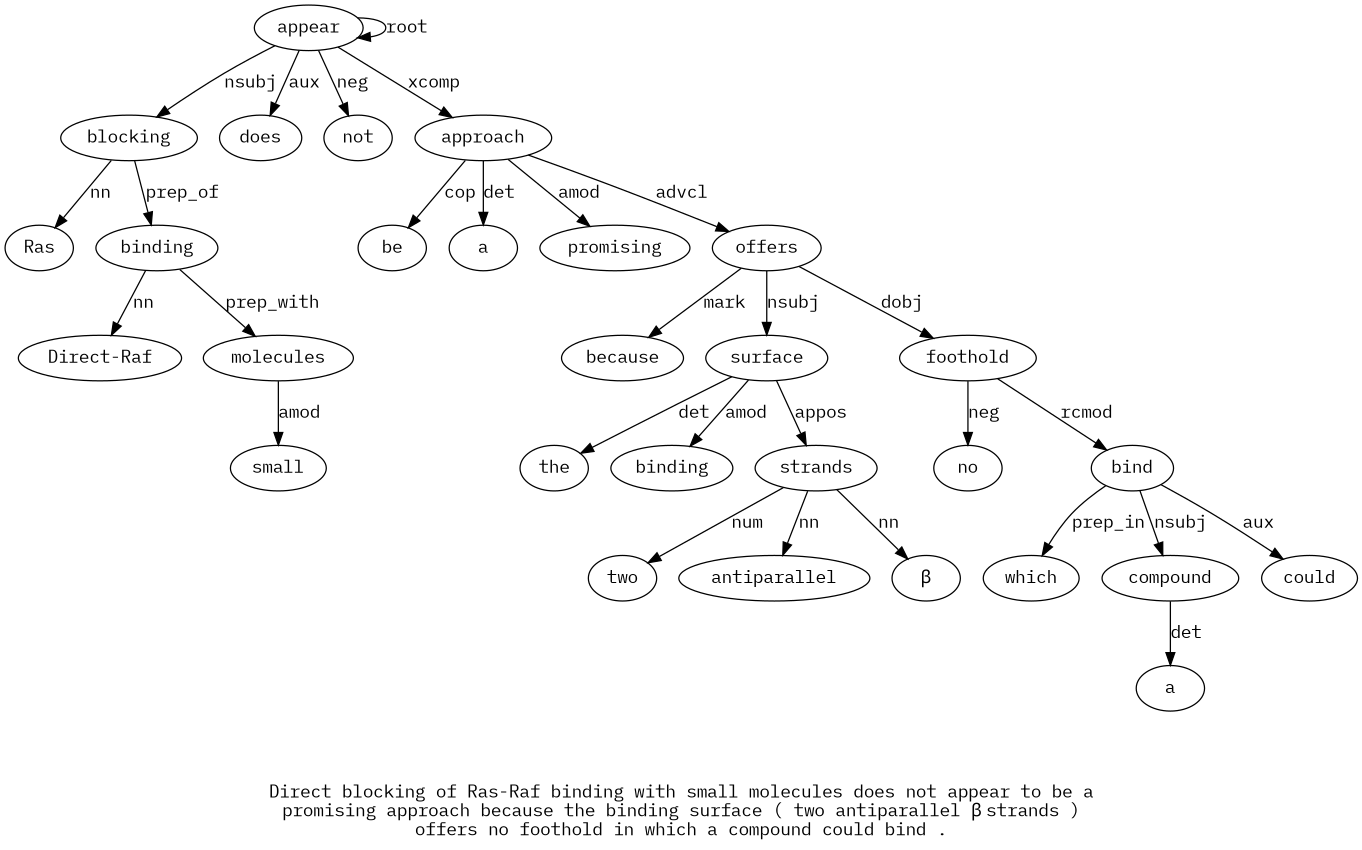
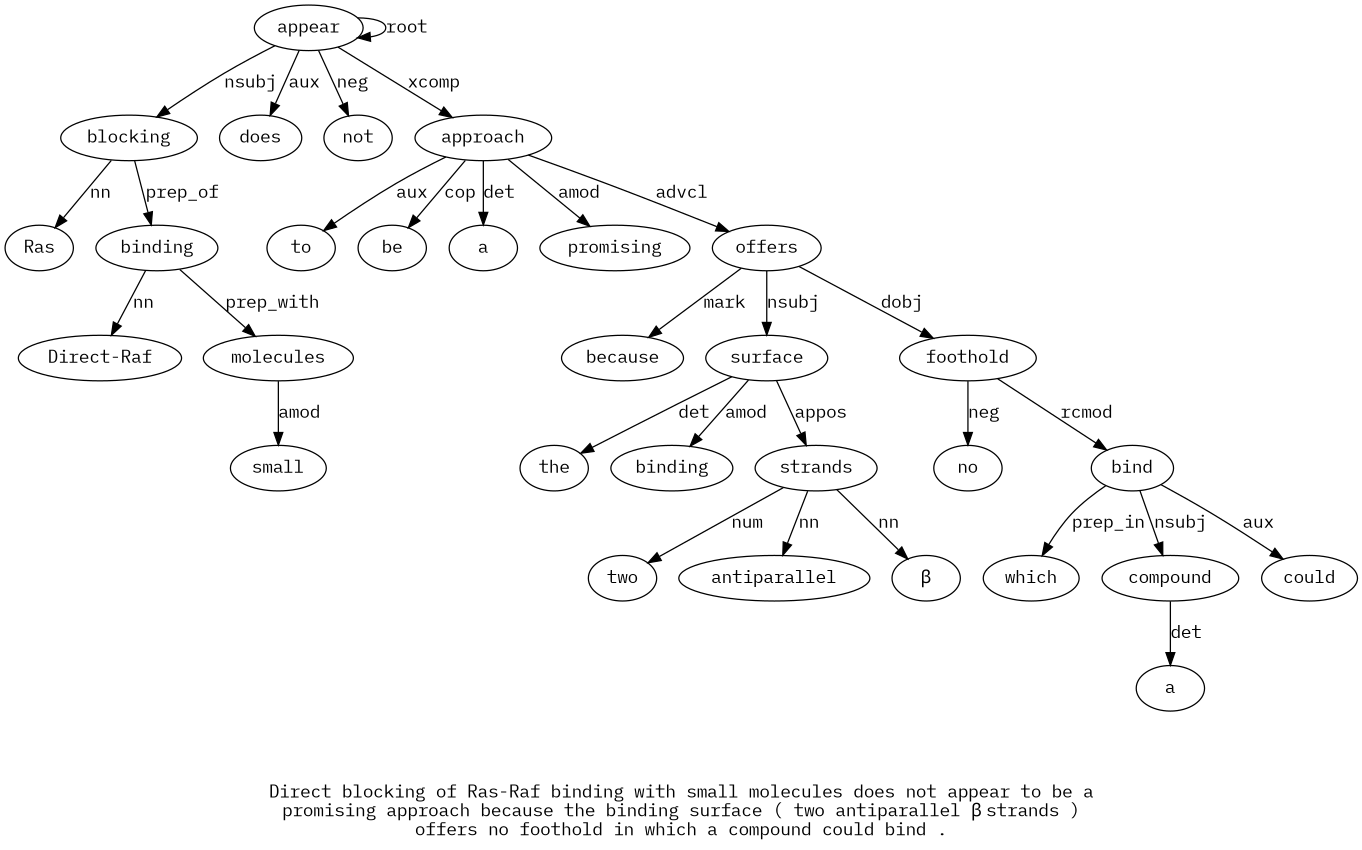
node "to": added
